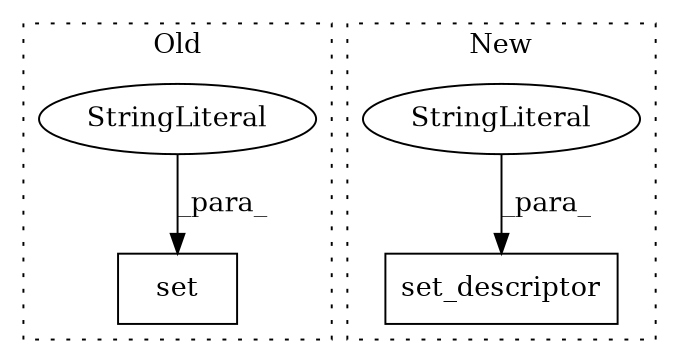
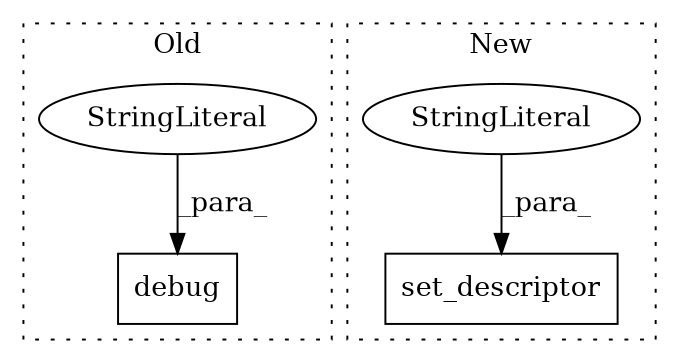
node "set": label "set" -> "debug"
